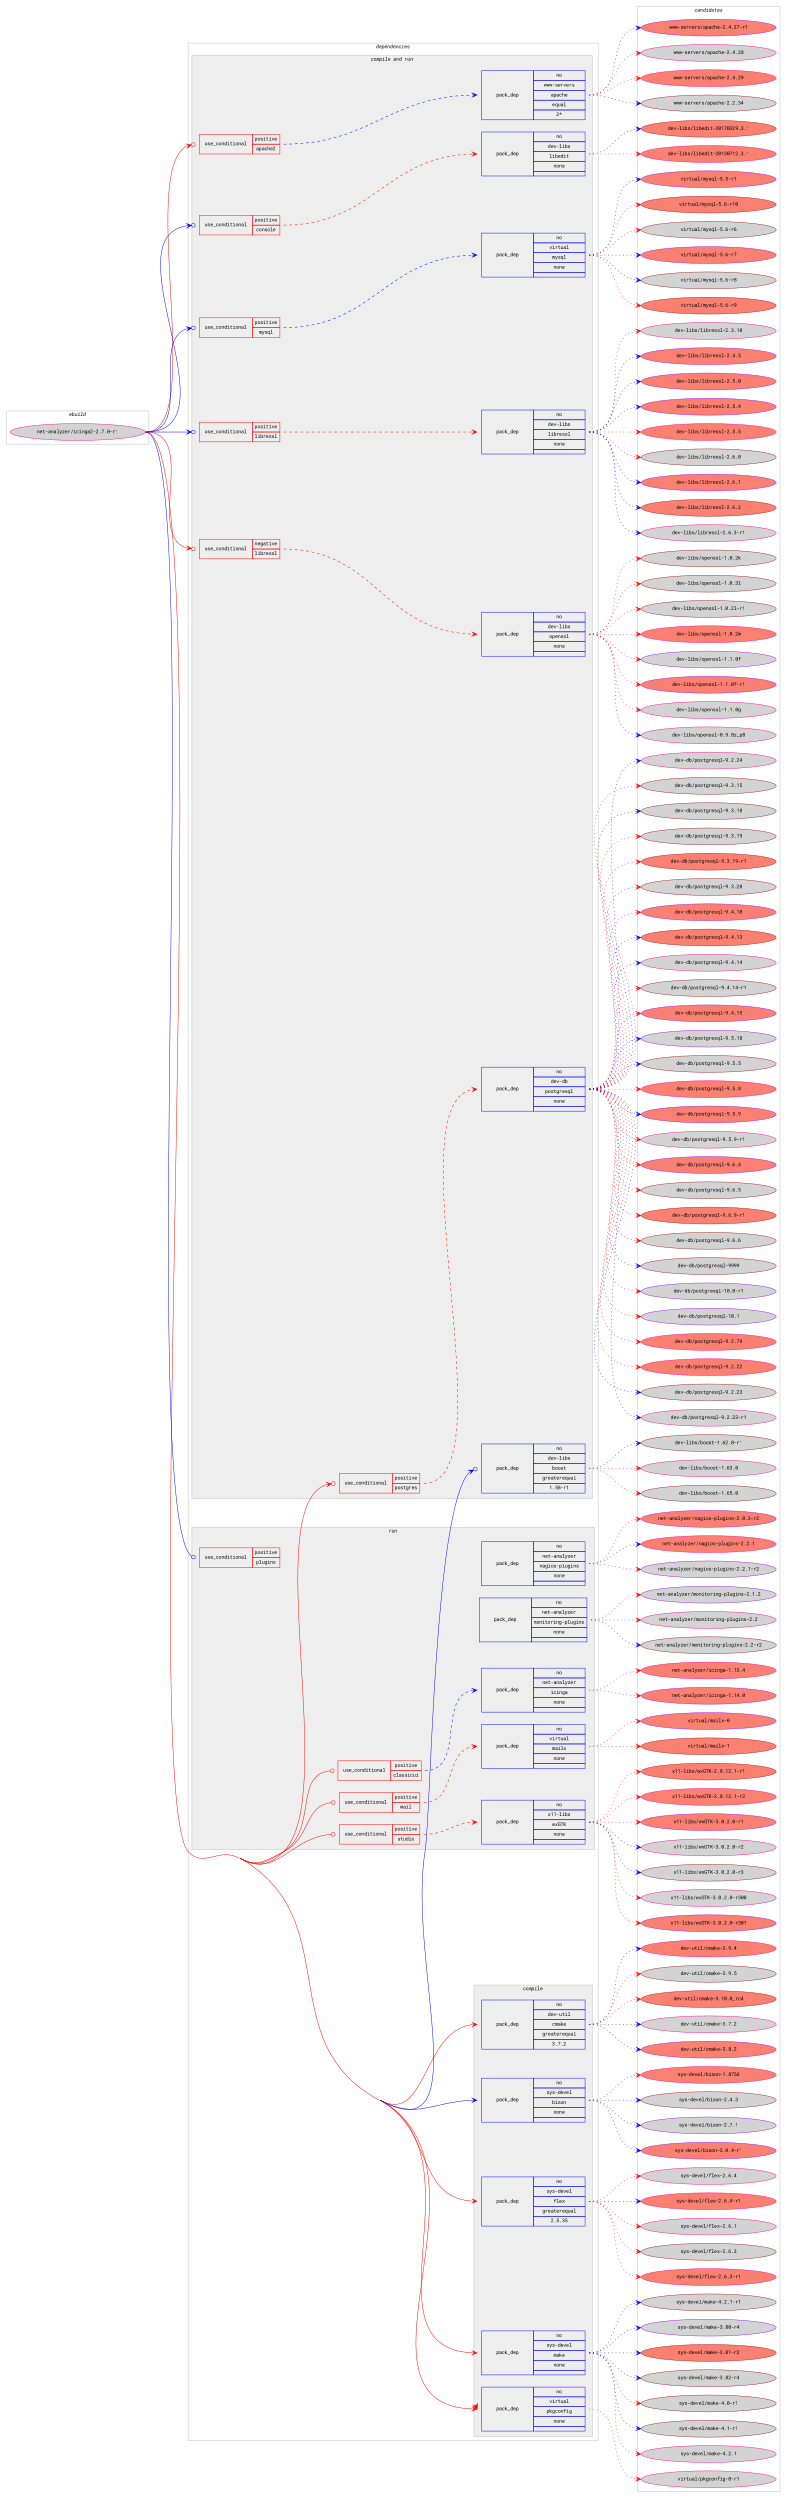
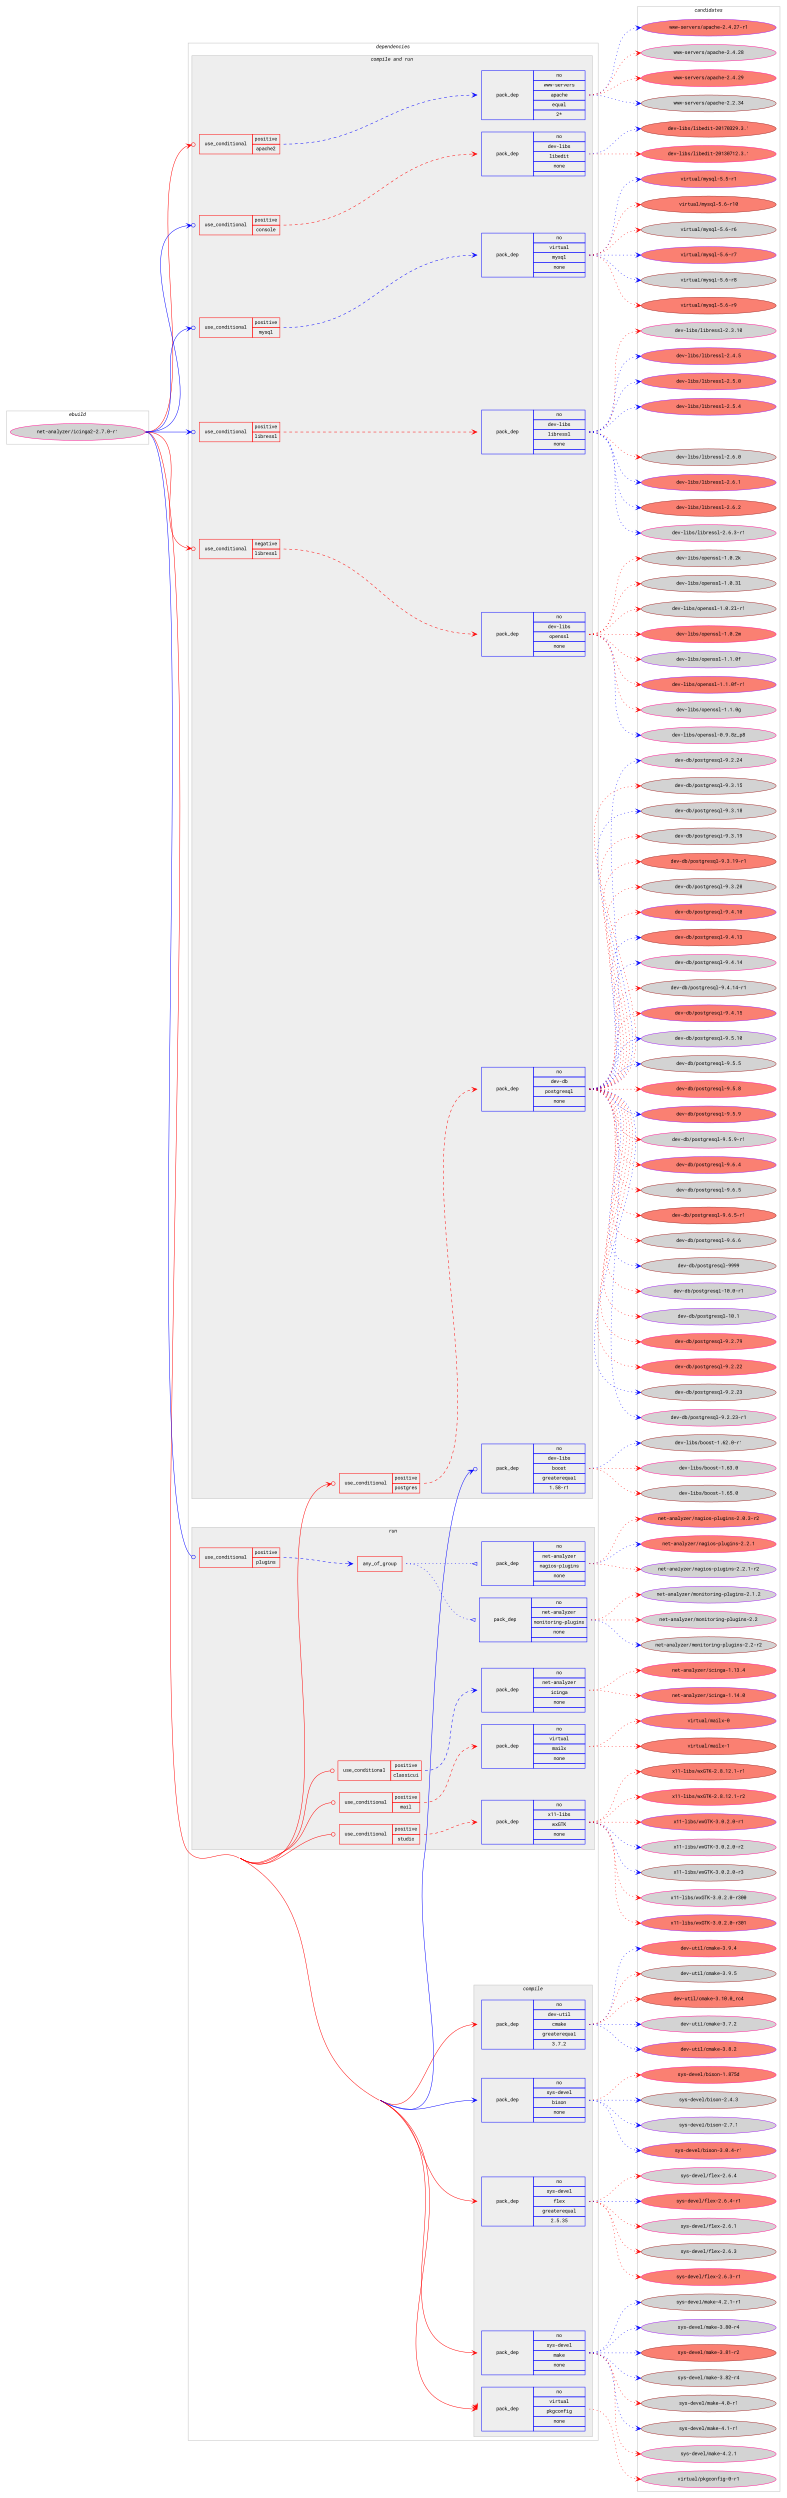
node "dev-libs/libressl-2.5.5": removed
node "dev-db/postgresql-9.6.9-r1": label "dev-db/postgresql-9.6.9-r1" -> "dev-db/postgresql-9.6.5-r1"
node "any_of_group": added
